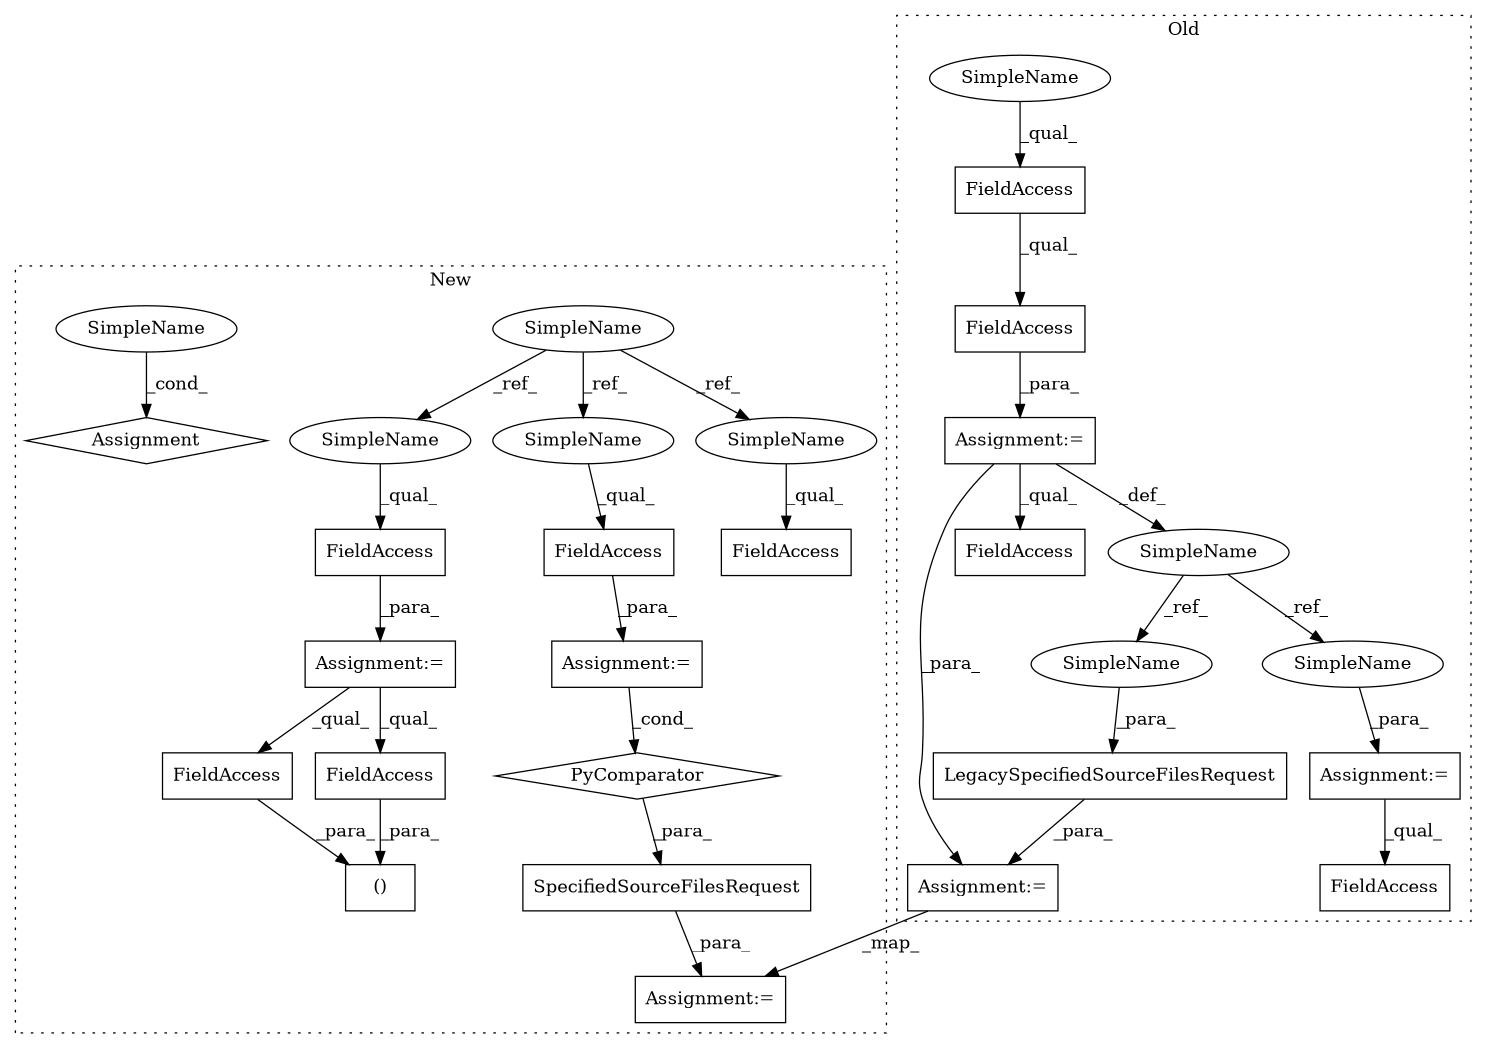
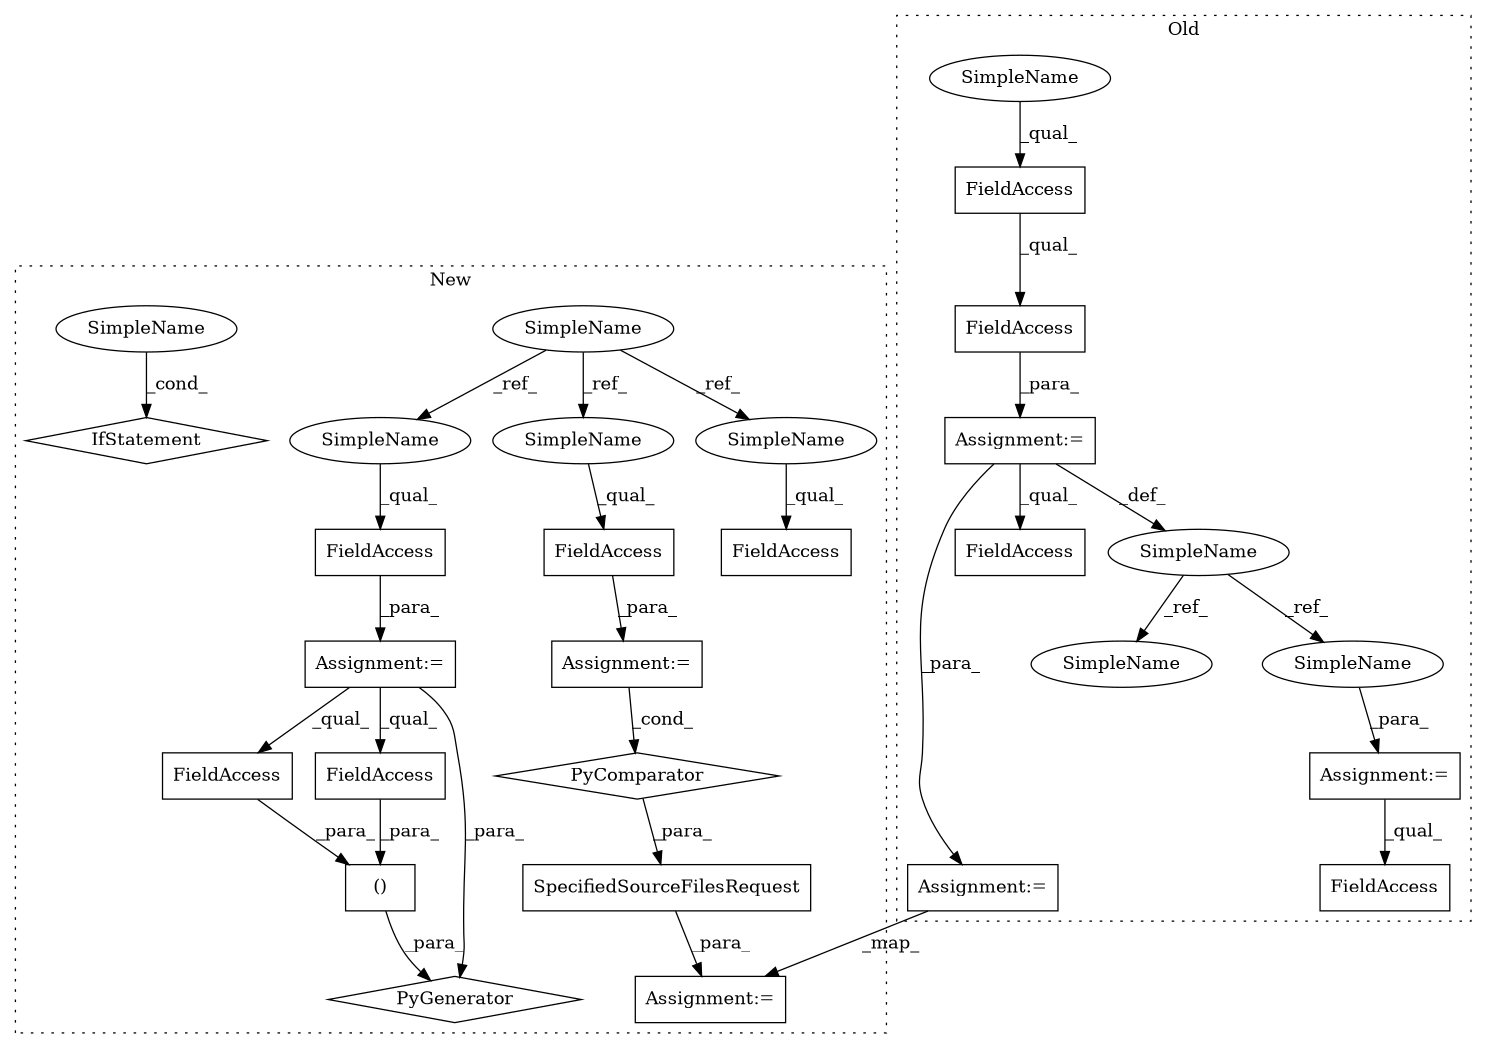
node "Assignment": label "Assignment" -> "IfStatement"
node "LegacySpecifiedSourceFilesRequest": removed
node "PyGenerator": added
